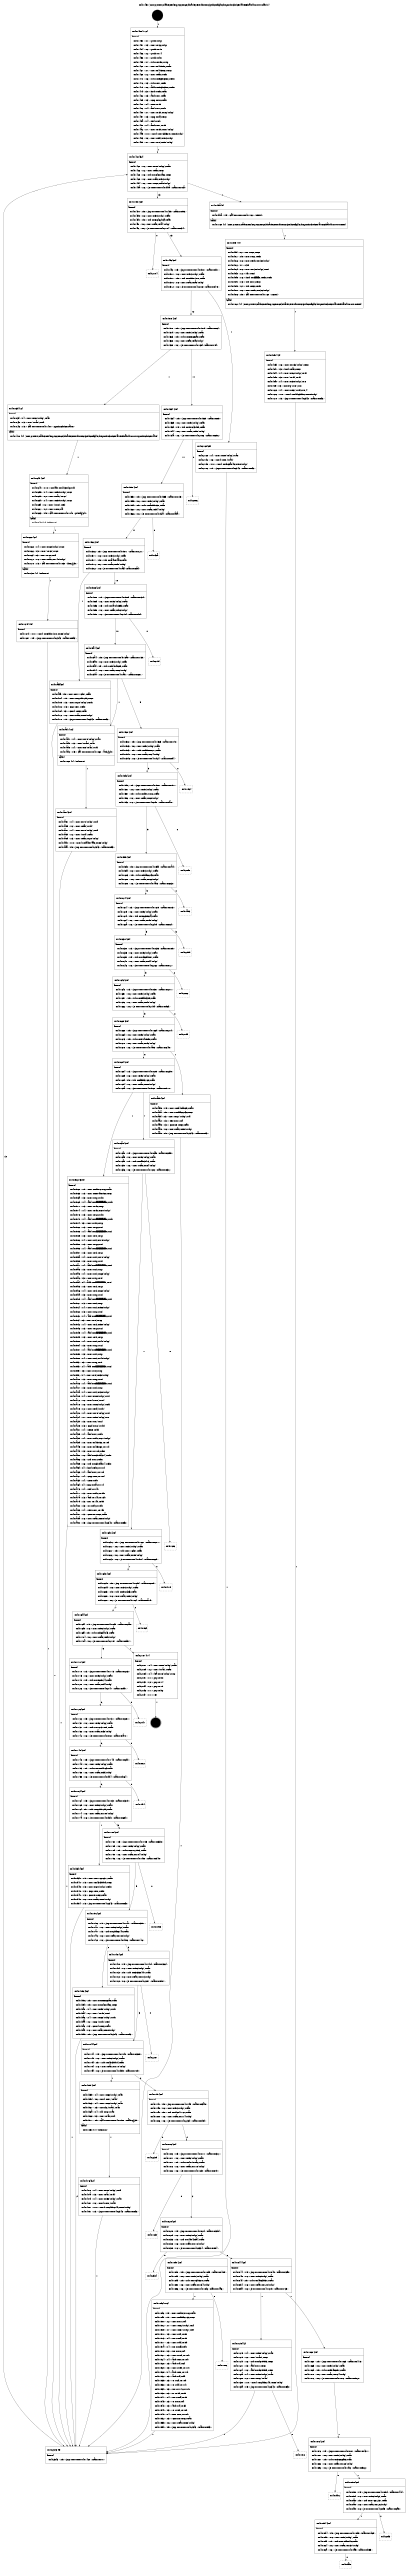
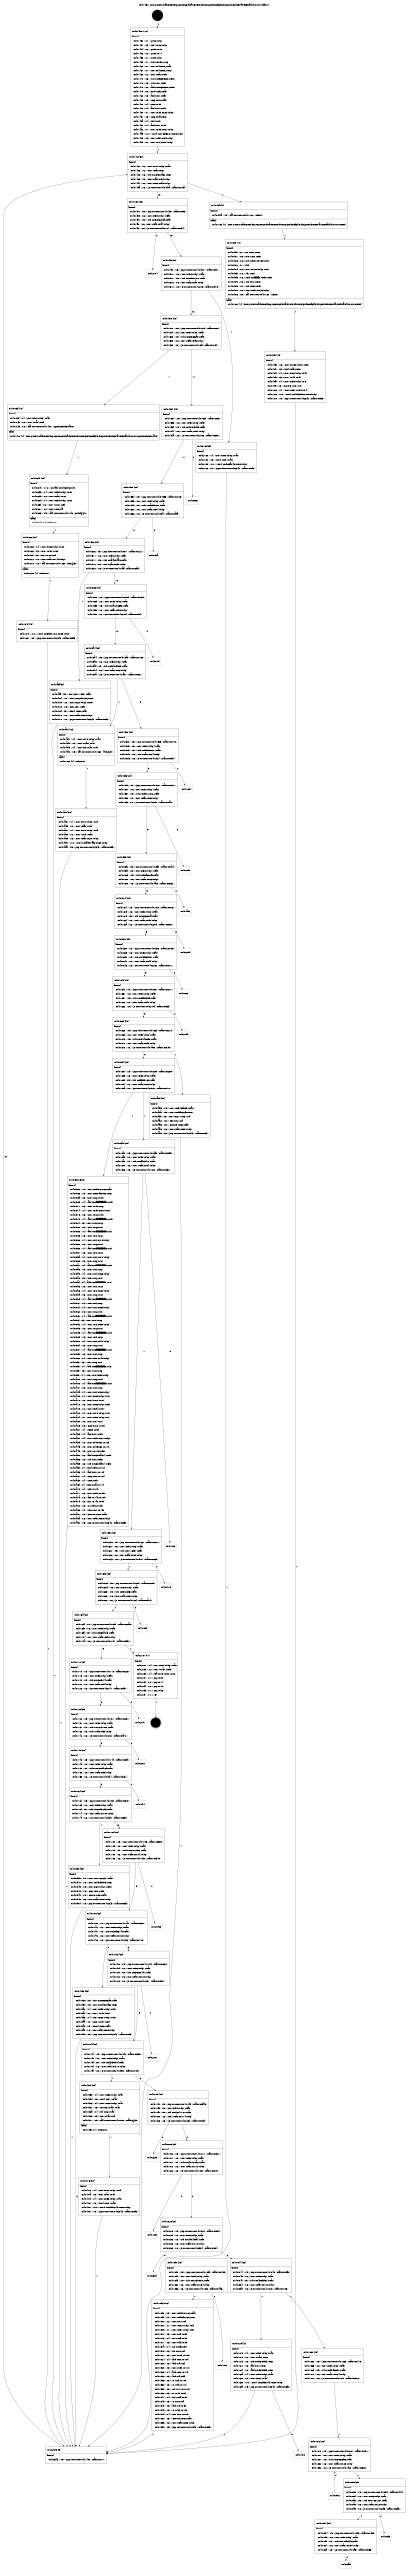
edge "0x40187c [28]" -> "0x401dbc": reversed
